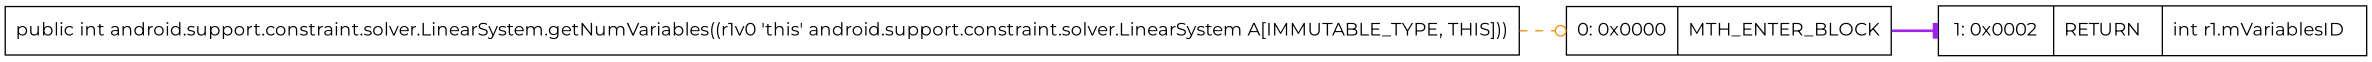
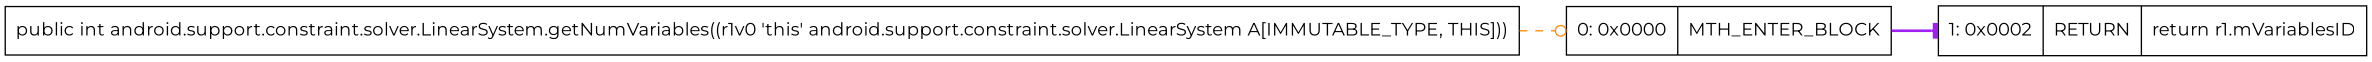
node "1: 0x0002": text "int r1.mVariablesID" -> "return r1.mVariablesID"
